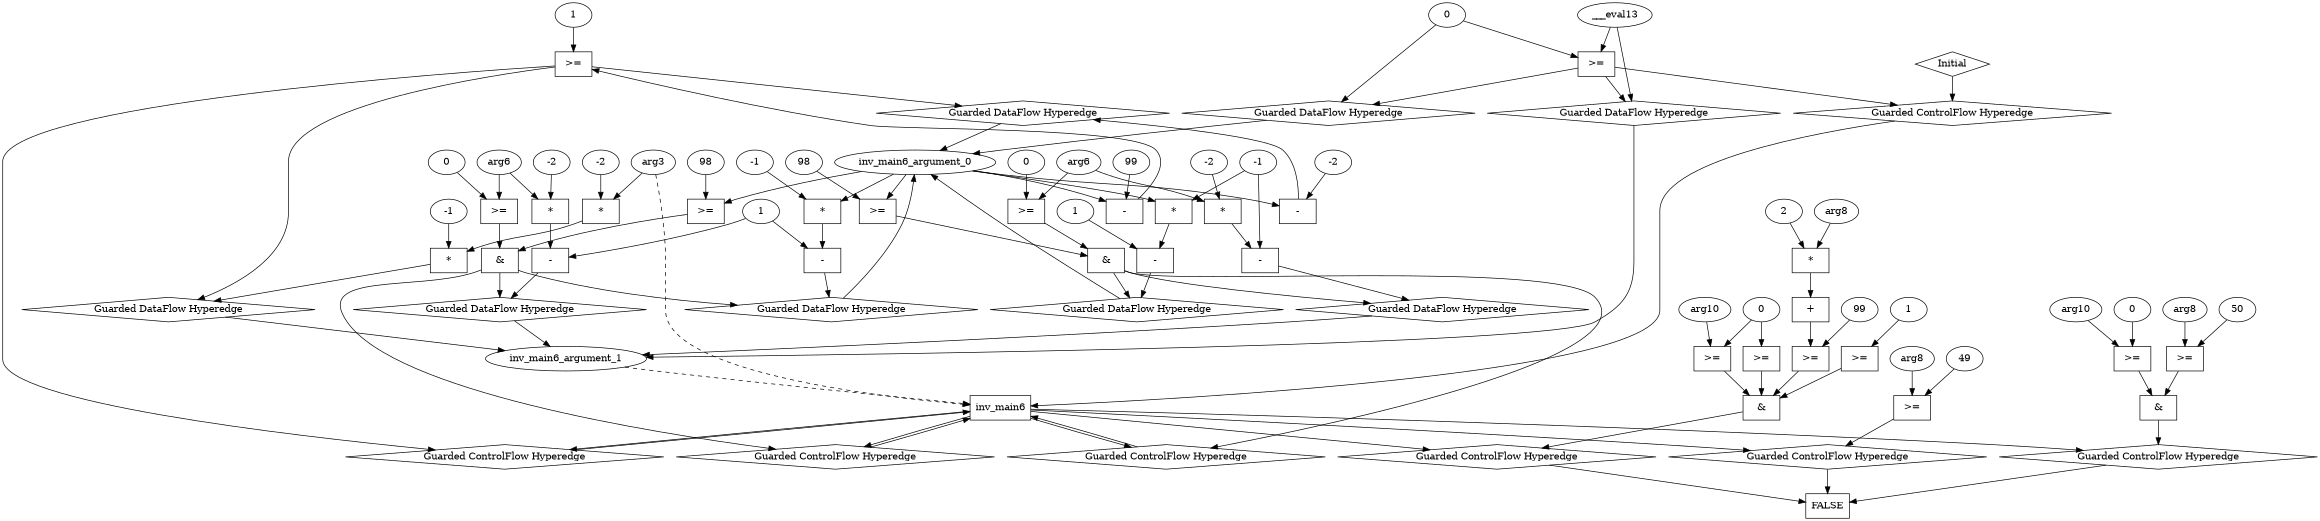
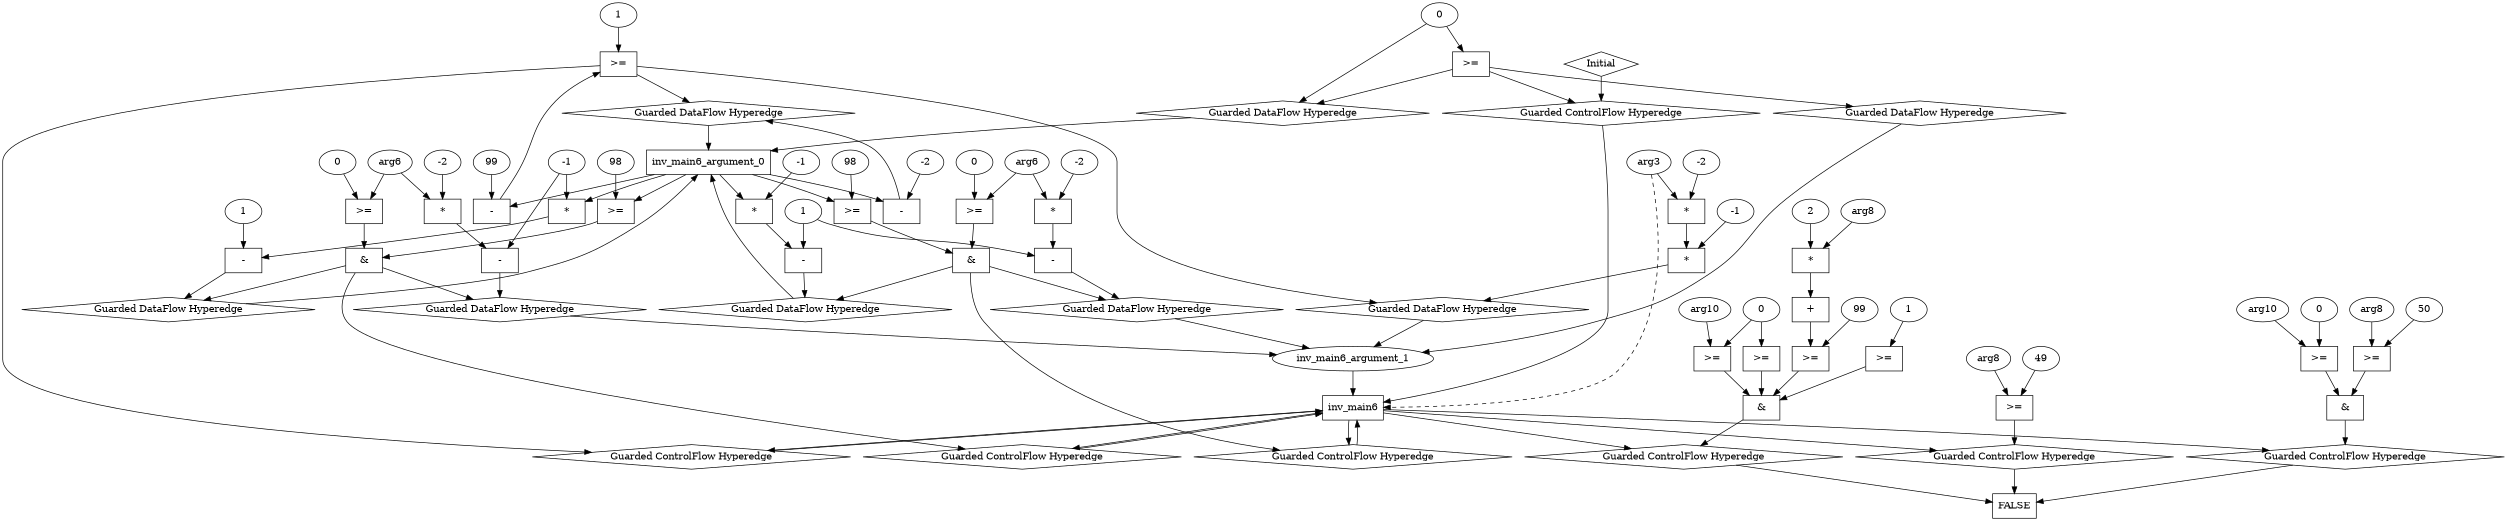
node "___eval13": removed
node "inv_main6_argument_0": shape ellipse -> box
edge "inv_main6_argument_1" -> "inv_main6": style dashed -> solid
